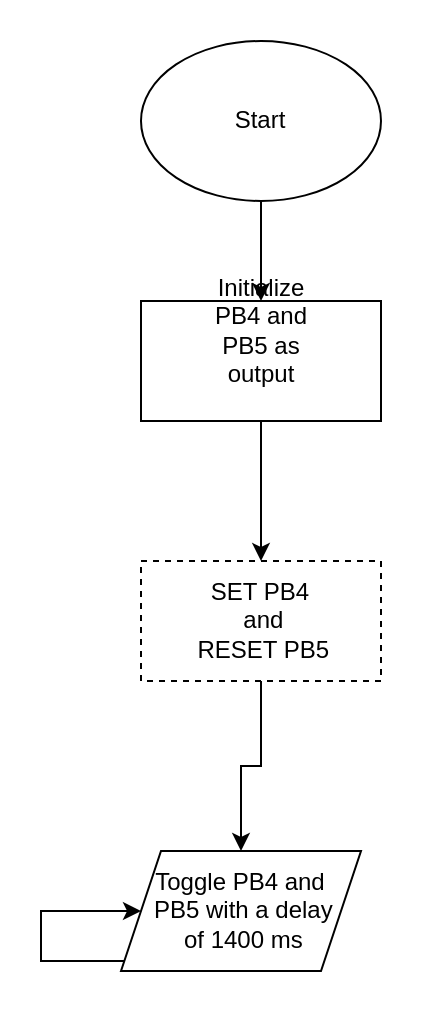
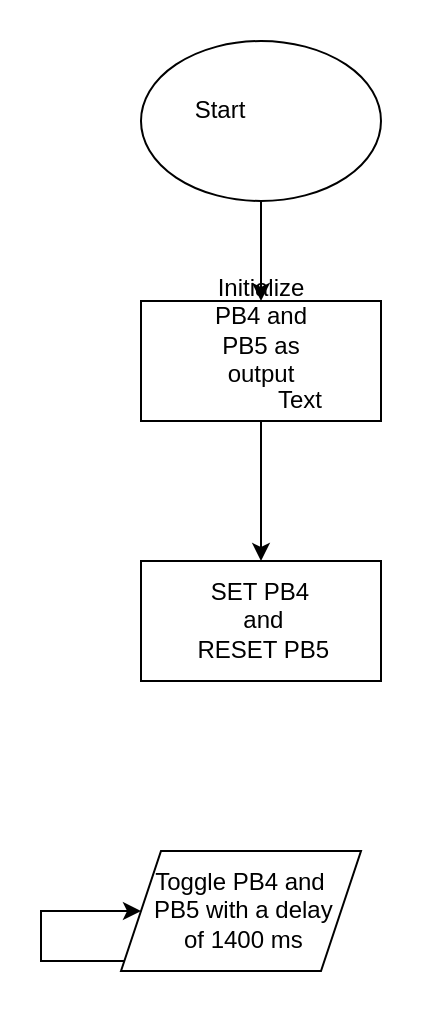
node "Start": moved (261, 121) -> (221, 111)
node "Text": added
node "SET PB4 and RESET PB5": style dashed -> solid
edge "SET PB4 and RESET PB5" -> "Toggle PB4 and PB5 with a delay of 1400 ms": removed
